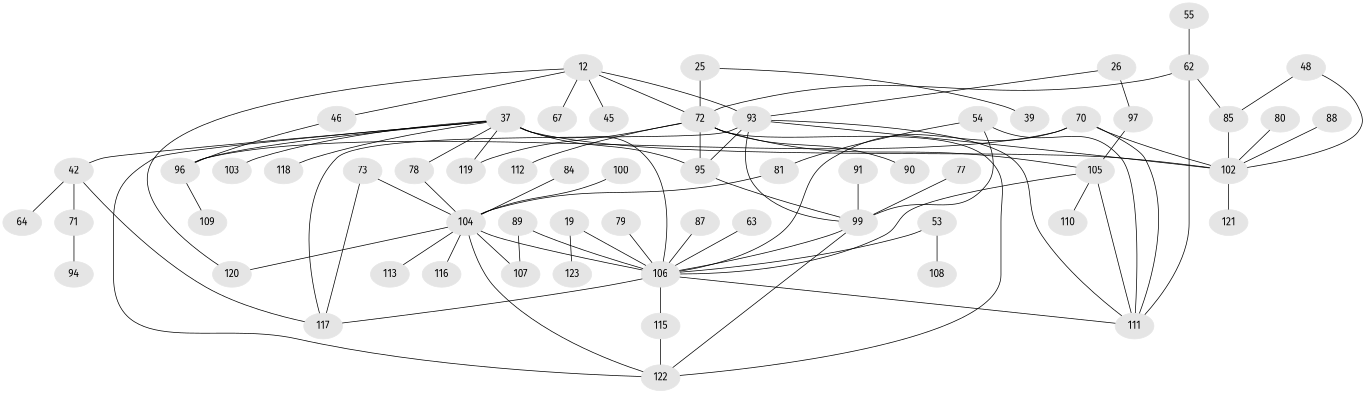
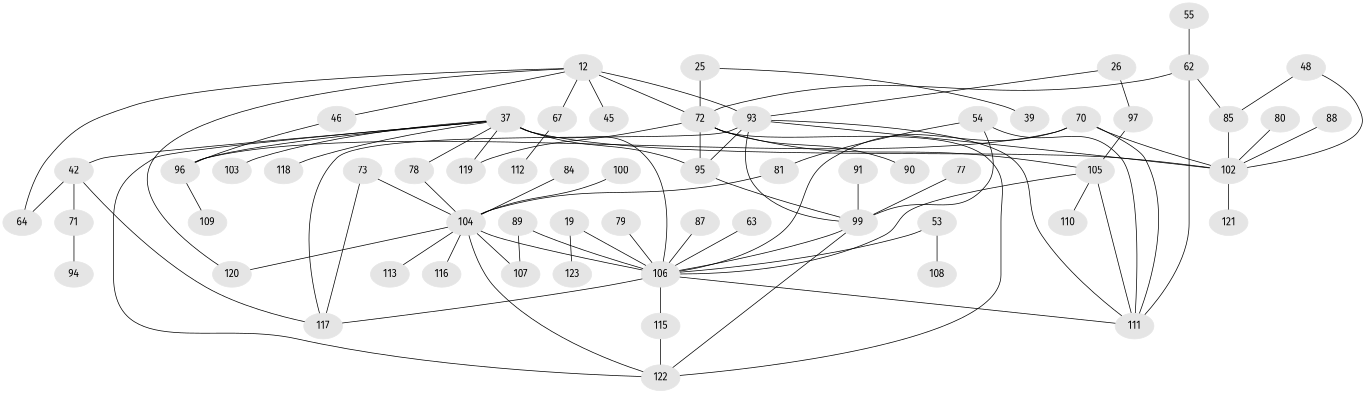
edge "12" -- "64": added
edge "72" -- "112": now "67" -- "112"
